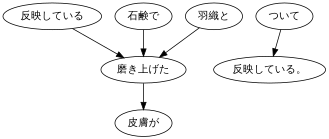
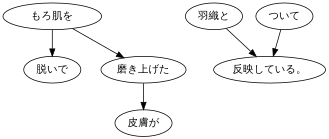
node "反映している": label "反映している" -> "もろ肌を"
node "石鹸で": removed
edge "羽織と" -> "磨き上げた": now "羽織と" -> "反映している。"
node "脱いで": added
